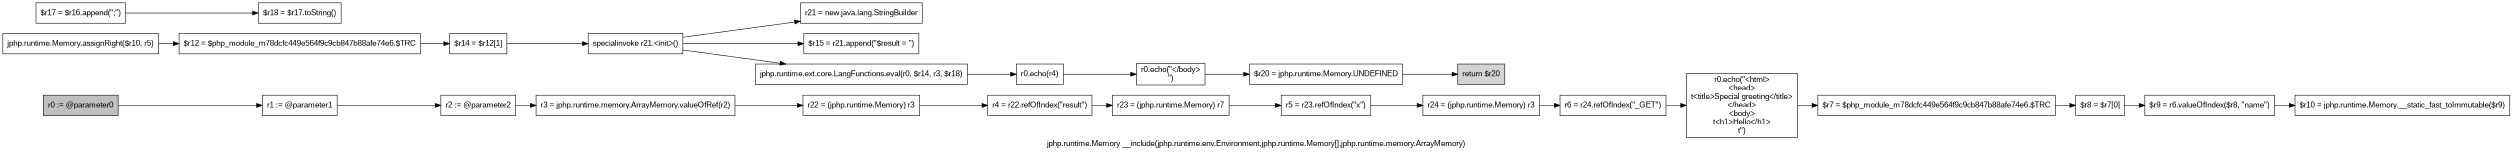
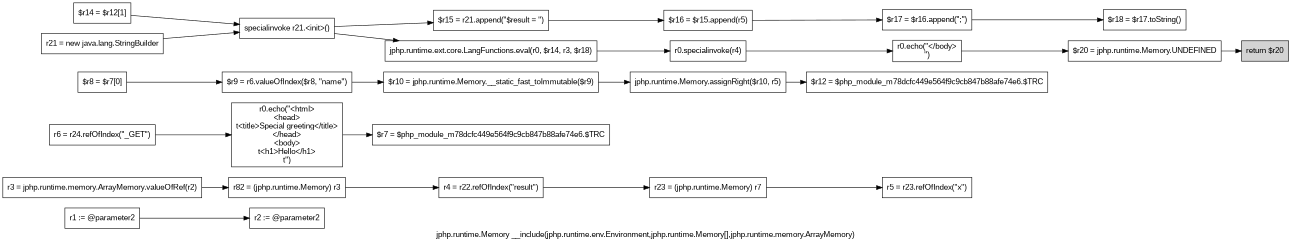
node "$r16 = $r15.append(r5)": added
edge "specialinvoke r21.<init>()" -> "r21 = new java.lang.StringBuilder": reversed
edge "$r12 = $php_module_m78dcfc449e564f9c9cb847b88afe74e6.$TRC" -> "$r14 = $r12[1]": removed
node "r0.echo(r4)": label "r0.echo(r4)" -> "r0.specialinvoke(r4)"
edge "$r10 = jphp.runtime.Memory.__static_fast_toImmutable($r9)" -> "jphp.runtime.Memory.assignRight($r10, r5)": added
node "r0 := @parameter0": removed
node "r1 := @parameter1": label "r1 := @parameter1" -> "r1 := @parameter2"
edge "r2 := @parameter2" -> "r3 = jphp.runtime.memory.ArrayMemory.valueOfRef(r2)": removed
node "r22 = (jphp.runtime.Memory) r3": label "r22 = (jphp.runtime.Memory) r3" -> "r82 = (jphp.runtime.Memory) r3"
node "r24 = (jphp.runtime.Memory) r3": removed
edge "$r7 = $php_module_m78dcfc449e564f9c9cb847b88afe74e6.$TRC" -> "$r8 = $r7[0]": removed
